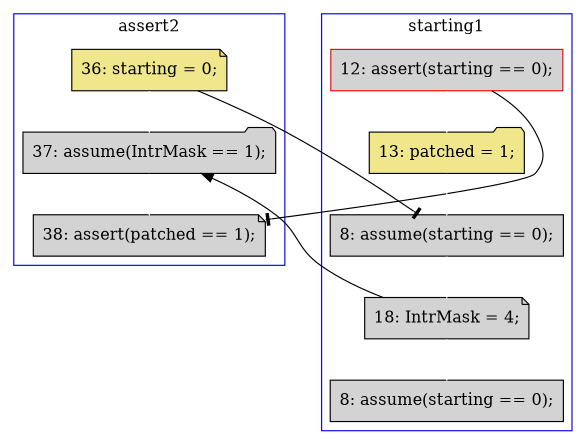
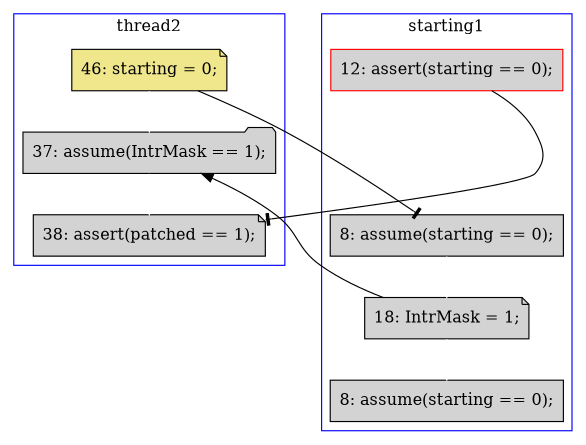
cluster "assert2": label "assert2" -> "thread2"
node "36: starting = 0;": label "36: starting = 0;" -> "46: starting = 0;"
node "13: patched = 1;": removed
node "18: IntrMask = 4;": label "18: IntrMask = 4;" -> "18: IntrMask = 1;"
